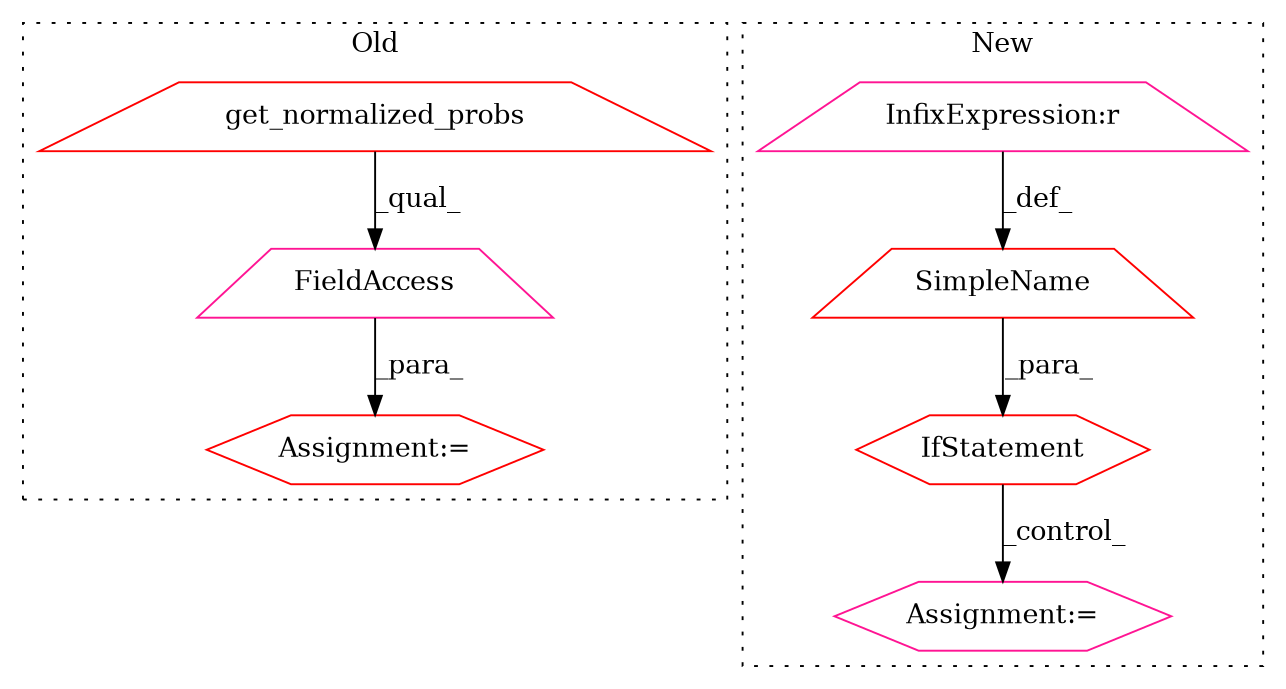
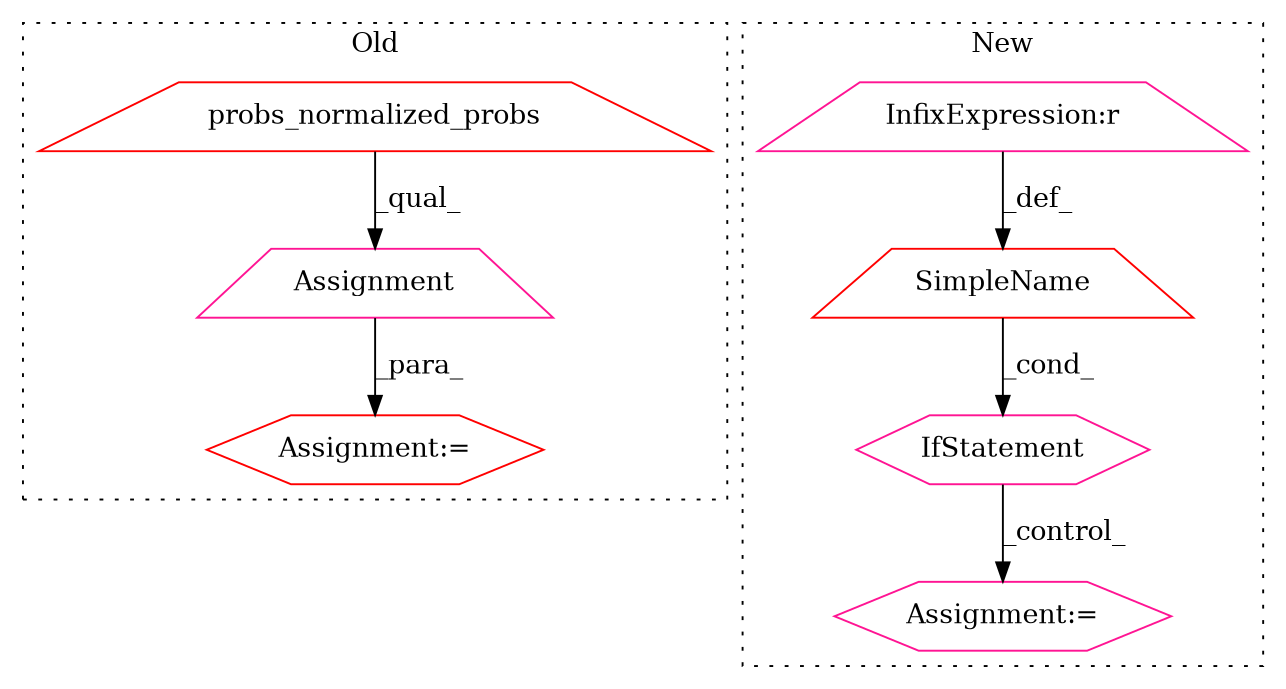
node "get_normalized_probs": label "get_normalized_probs" -> "probs_normalized_probs"
node "FieldAccess": label "FieldAccess" -> "Assignment"
edge "SimpleName" -> "IfStatement": label "_para_" -> "_cond_"
node "IfStatement": color red -> deeppink
